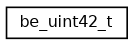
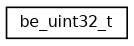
node "be_uint42_t": label "be_uint42_t" -> "be_uint32_t"
